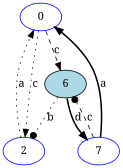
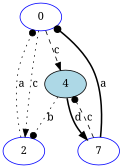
edge "7" -> "0": arrowhead normal -> dot
node "6": label "6" -> "4"
edge "2" -> "0": arrowhead normal -> dot
